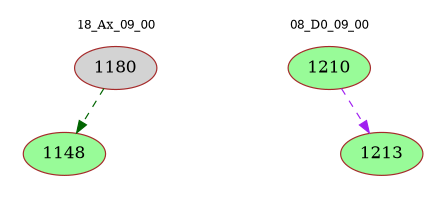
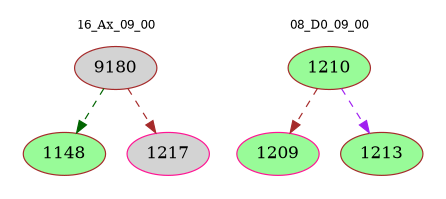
cluster "18_Ax_09_00": label "18_Ax_09_00" -> "16_Ax_09_00"
node "1180": label "1180" -> "9180"
node "1217": added
node "1209": added
